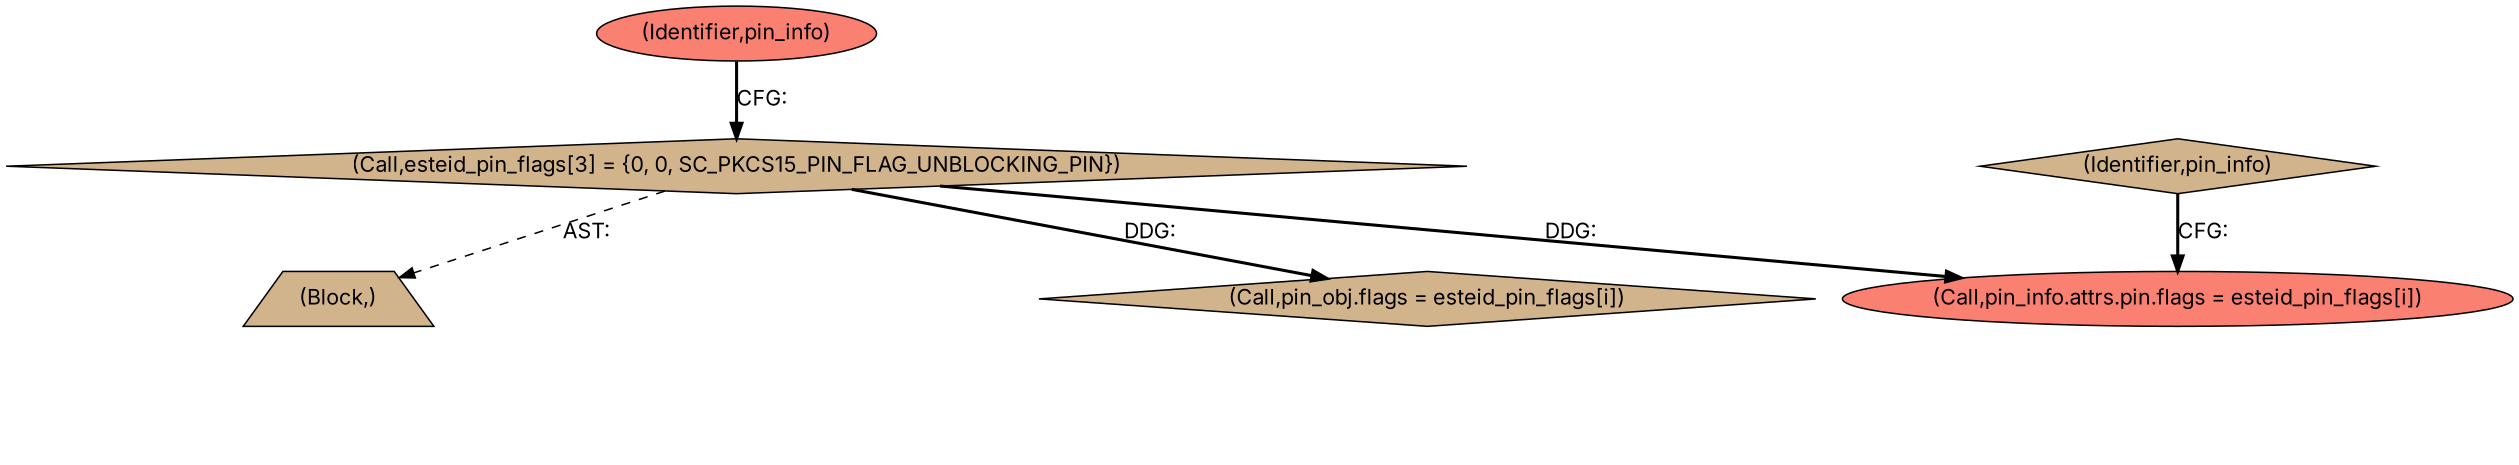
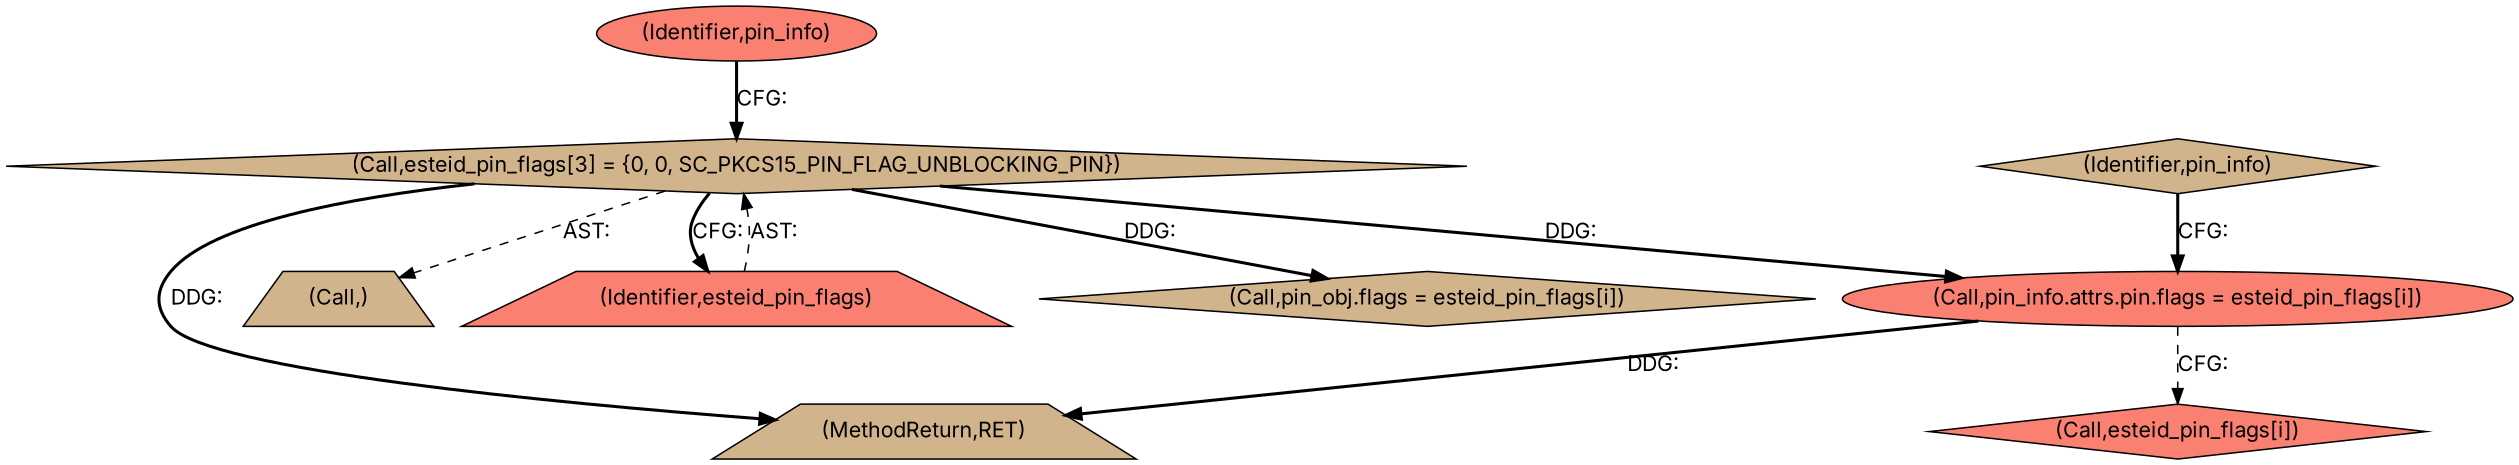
node "(Block,)": label "(Block,)" -> "(Call,)"
node "(Identifier,esteid_pin_flags)": added
node "(MethodReturn,RET)": added
node "(Call,esteid_pin_flags[i])": added
